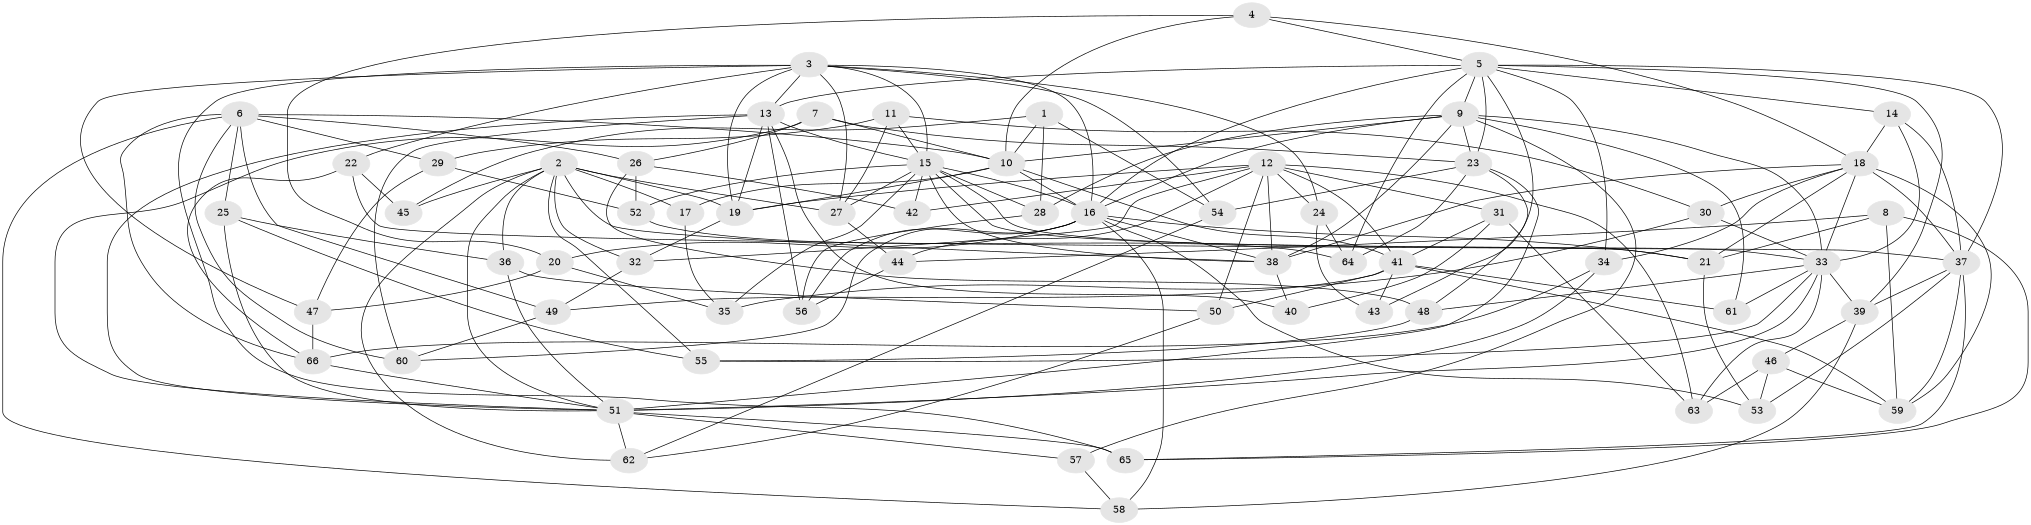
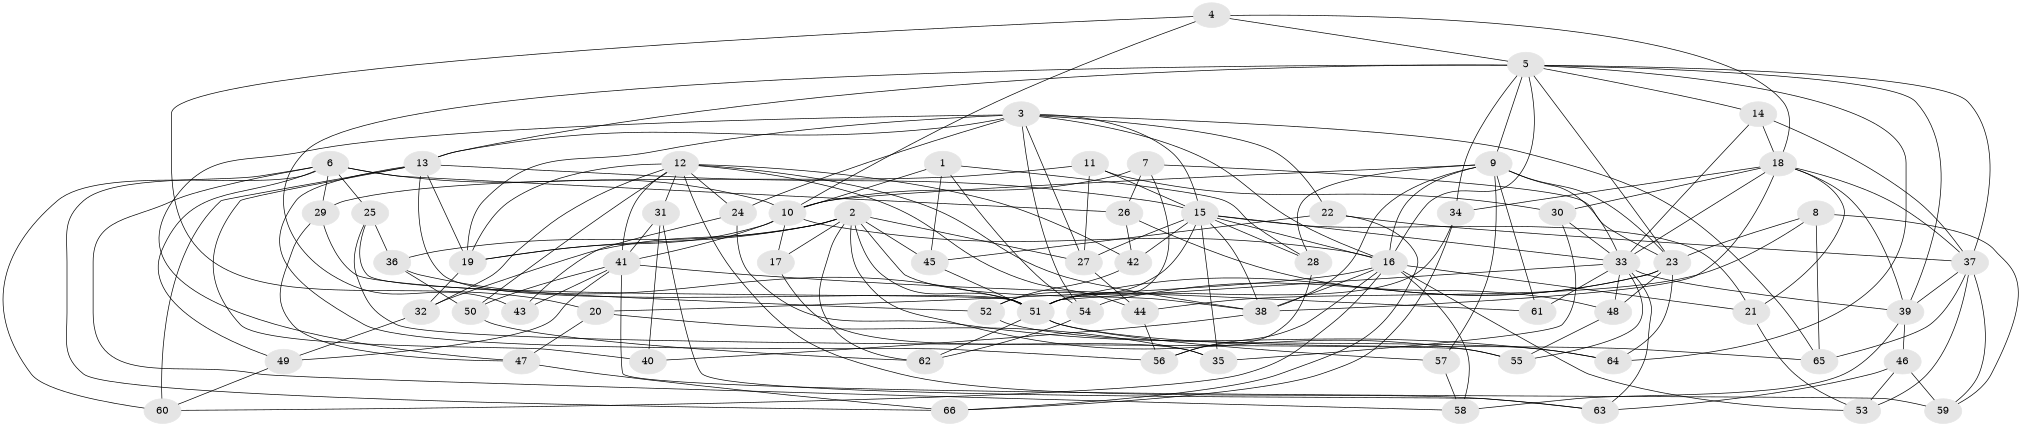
edge "26" -- "52": now "42" -- "52"
edge "8" -- "21": now "8" -- "23"
edge "18" -- "59": now "18" -- "39"
edge "66" -- "51": now "45" -- "51"
